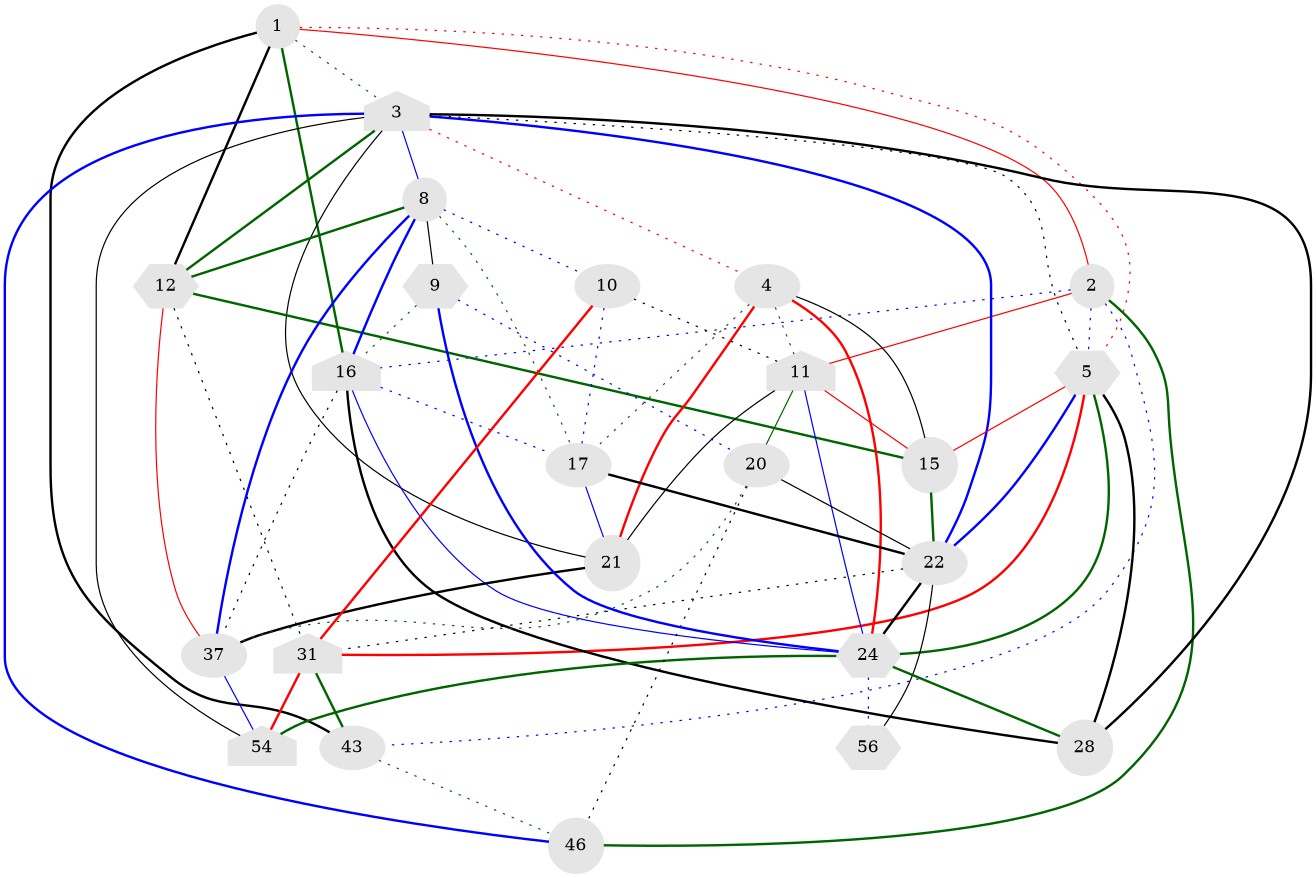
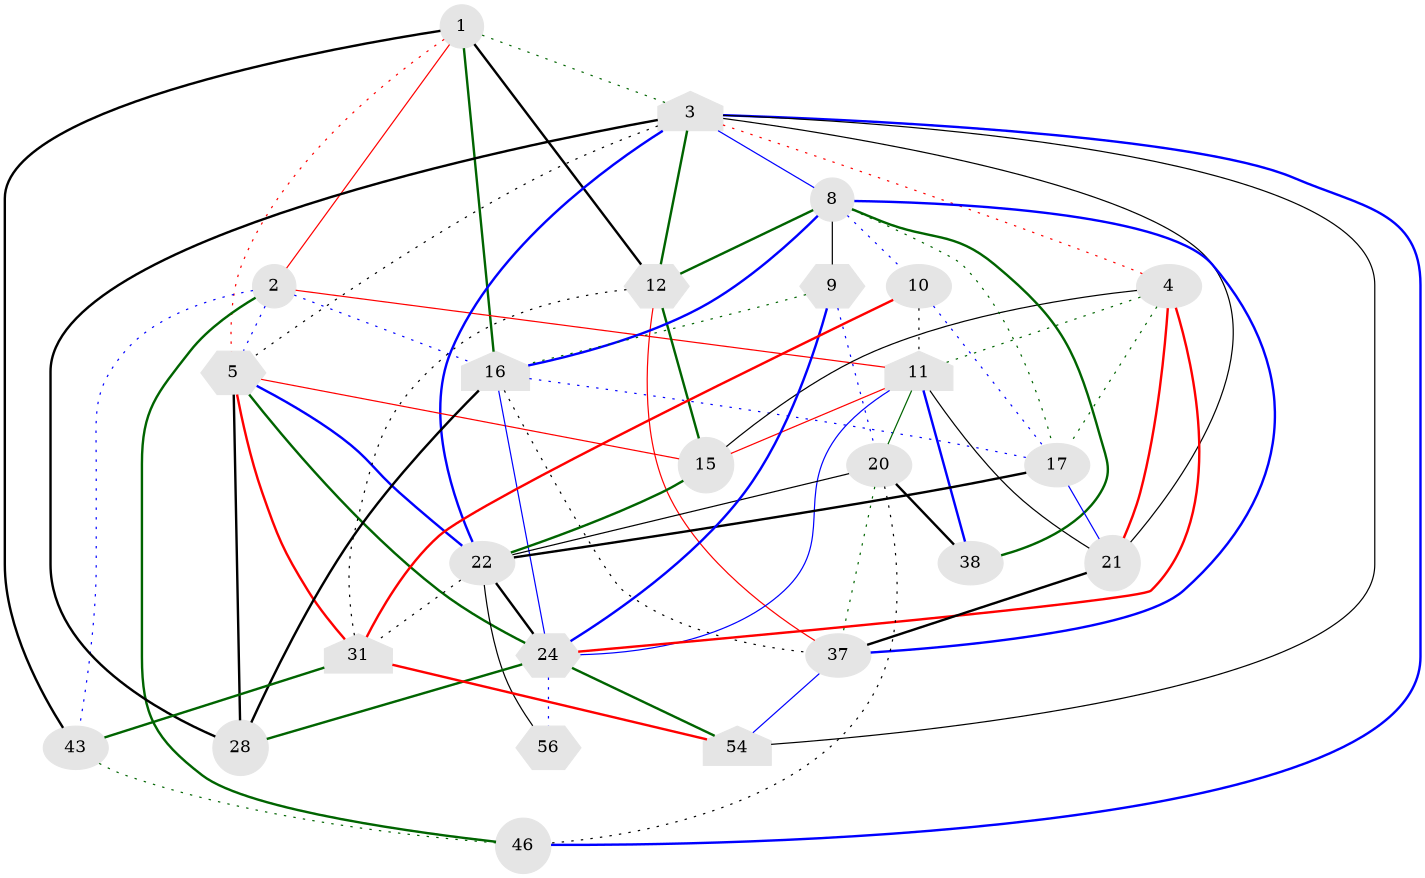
node "38": added
